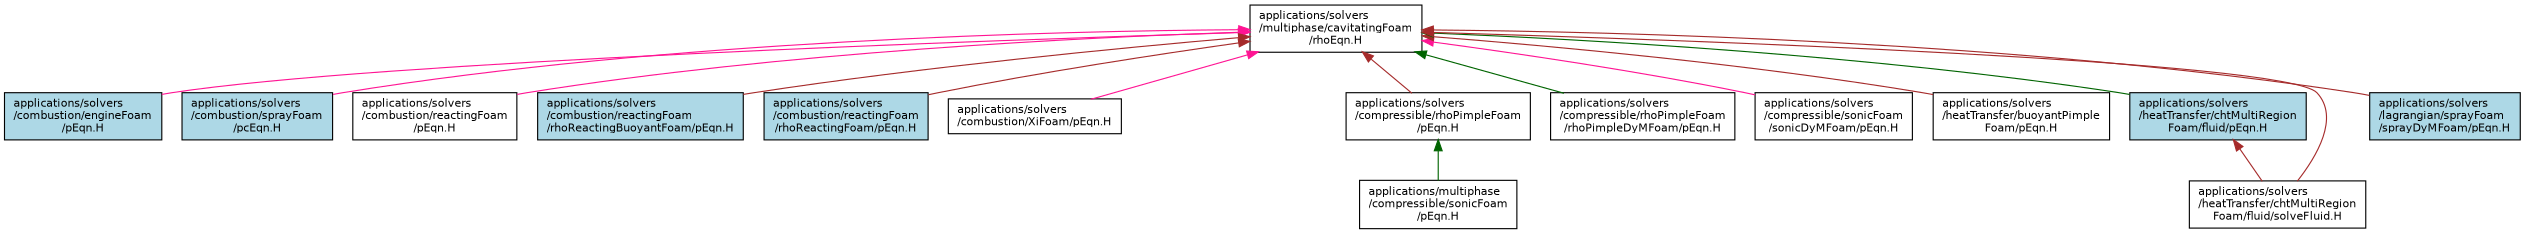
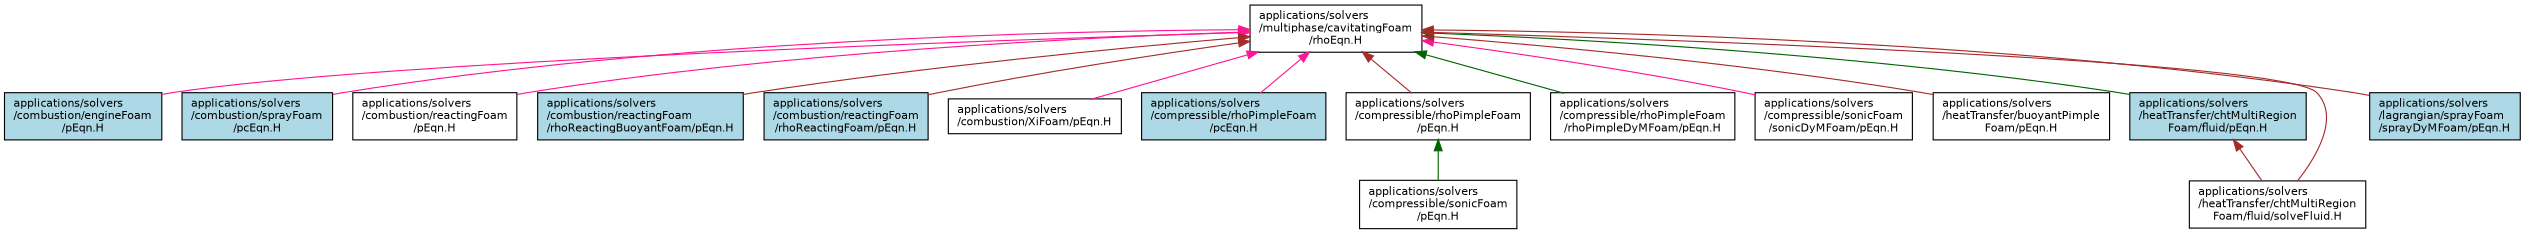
node "applications/solvers /compressible/rhoPimpleFoam /pcEqn.H": added
node "applications/multiphase /compressible/sonicFoam /pEqn.H": label "applications/multiphase /compressible/sonicFoam /pEqn.H" -> "applications/solvers /compressible/sonicFoam /pEqn.H"
